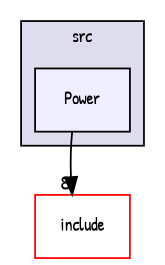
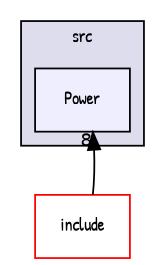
edge "Power" -> "include": reversed
